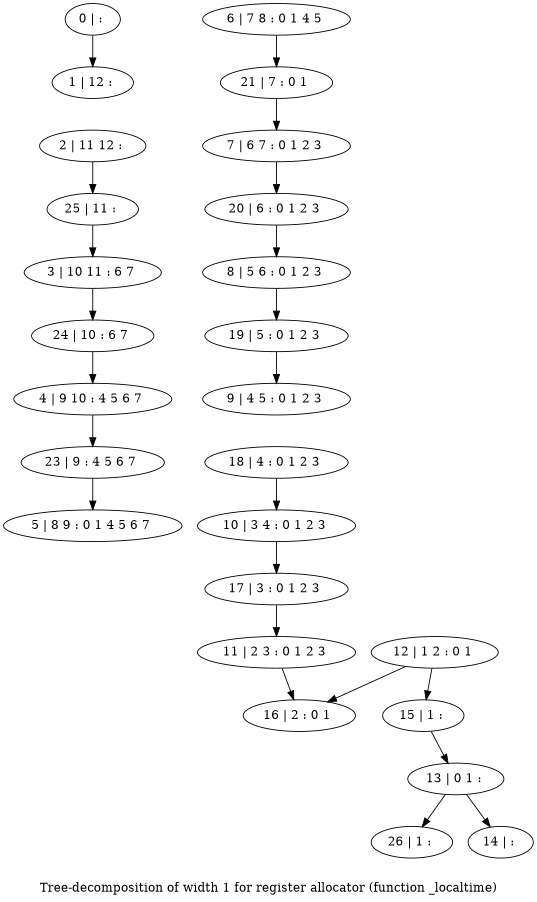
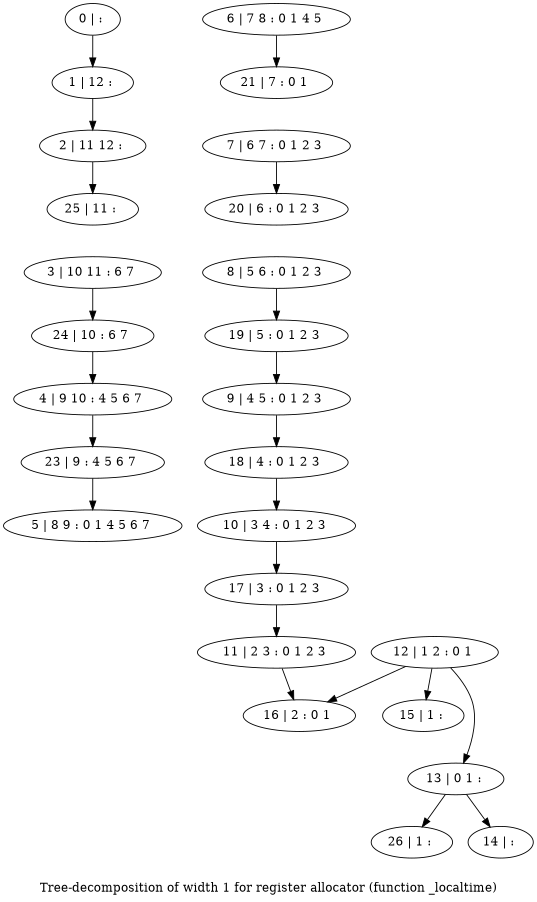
edge "1 | 12 :" -> "2 | 11 12 :": added
edge "21 | 7 : 0 1" -> "7 | 6 7 : 0 1 2 3": removed
edge "25 | 11 :" -> "3 | 10 11 : 6 7": removed
edge "20 | 6 : 0 1 2 3" -> "8 | 5 6 : 0 1 2 3": removed
edge "9 | 4 5 : 0 1 2 3" -> "18 | 4 : 0 1 2 3": added
edge "15 | 1 :" -> "13 | 0 1 :": now "12 | 1 2 : 0 1" -> "13 | 0 1 :"
